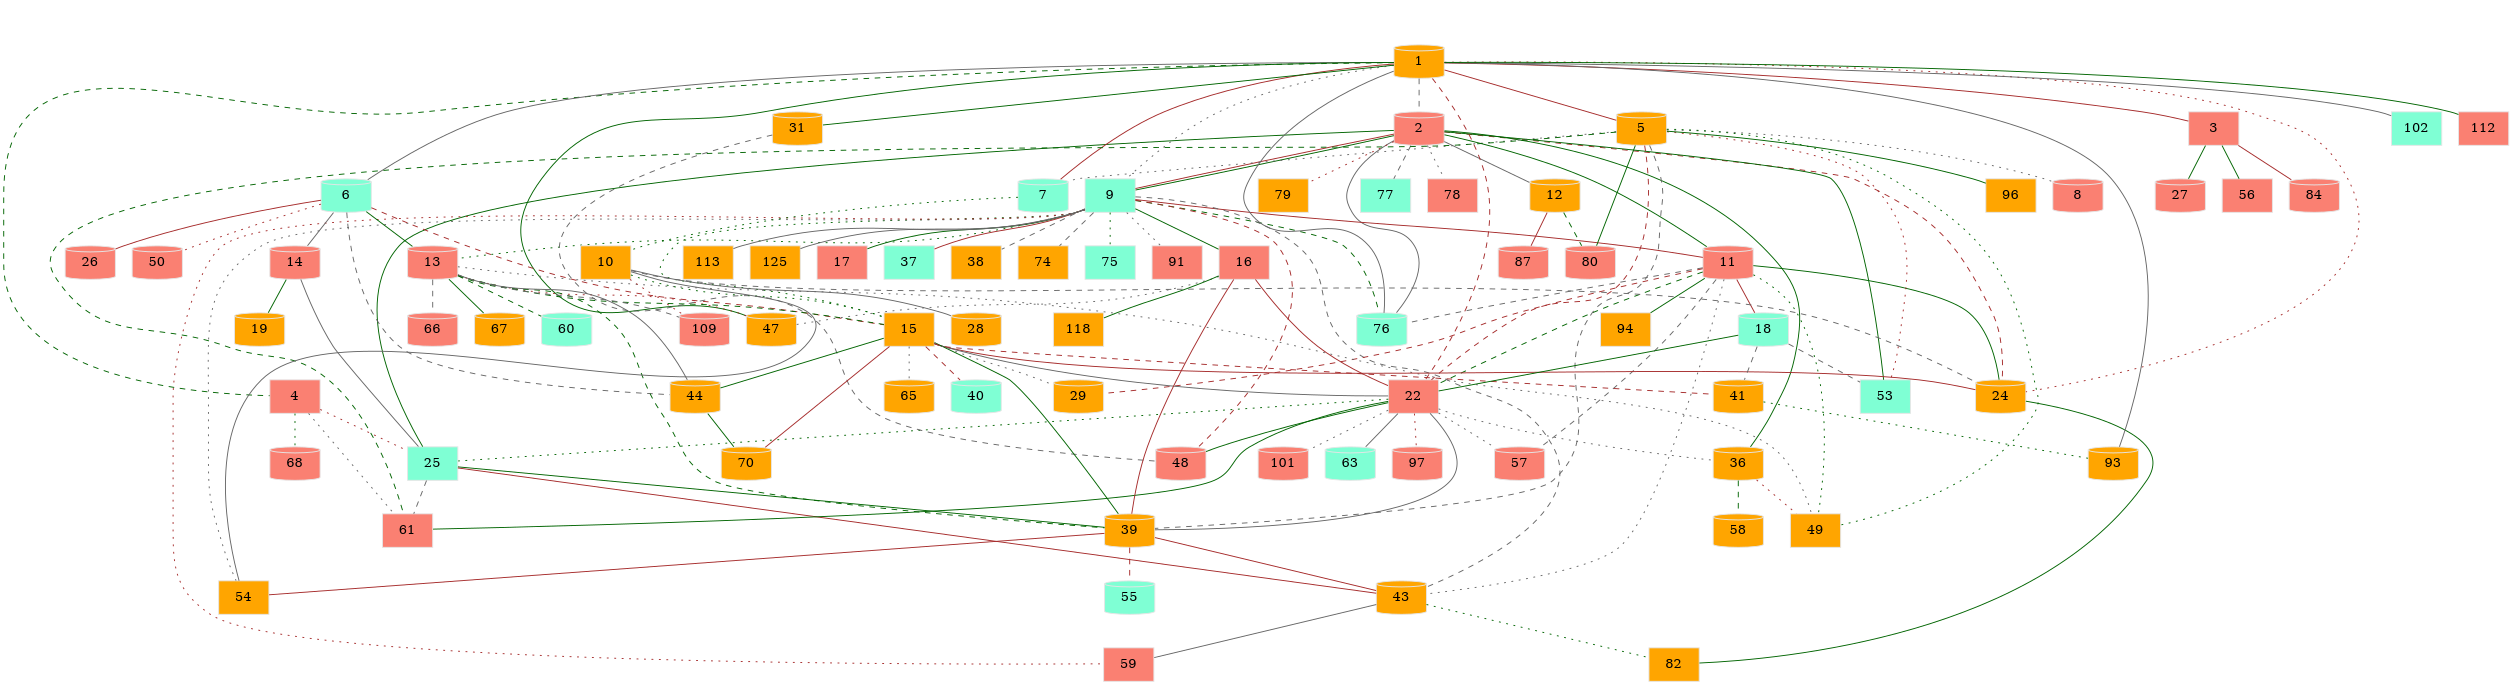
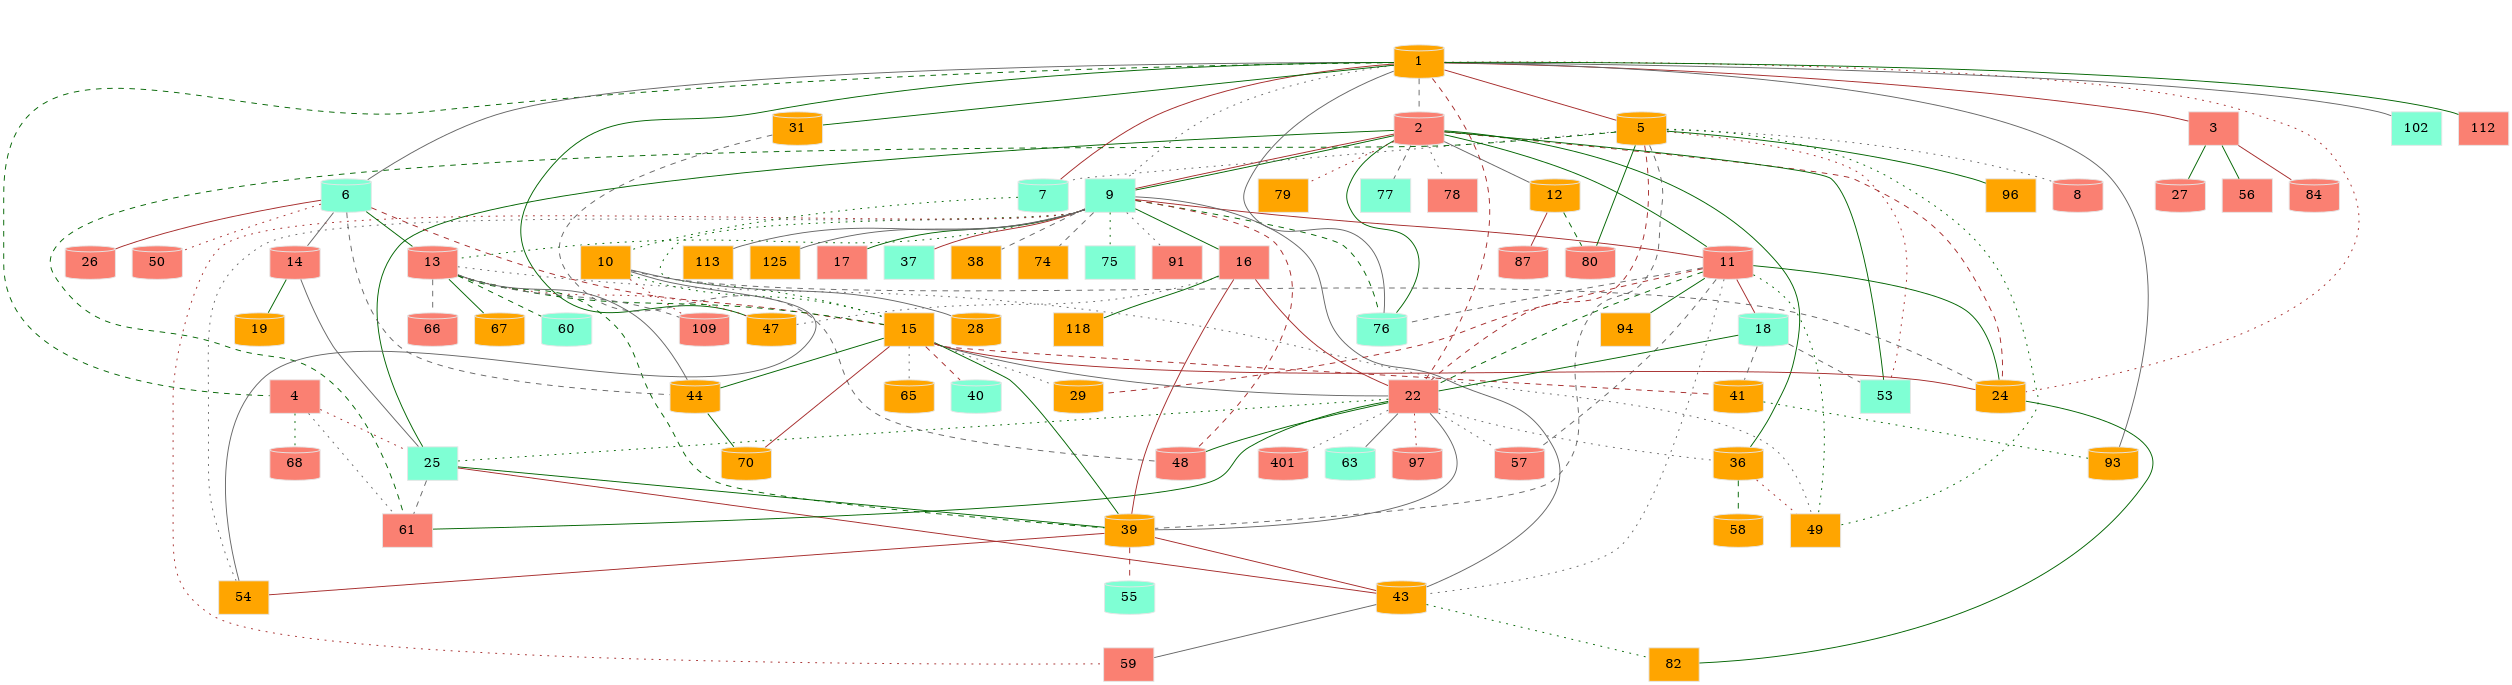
edge "2" -- "76": color gray40 -> darkgreen
edge "9" -- "43": style dashed -> solid
node "101": label "101" -> "401"
